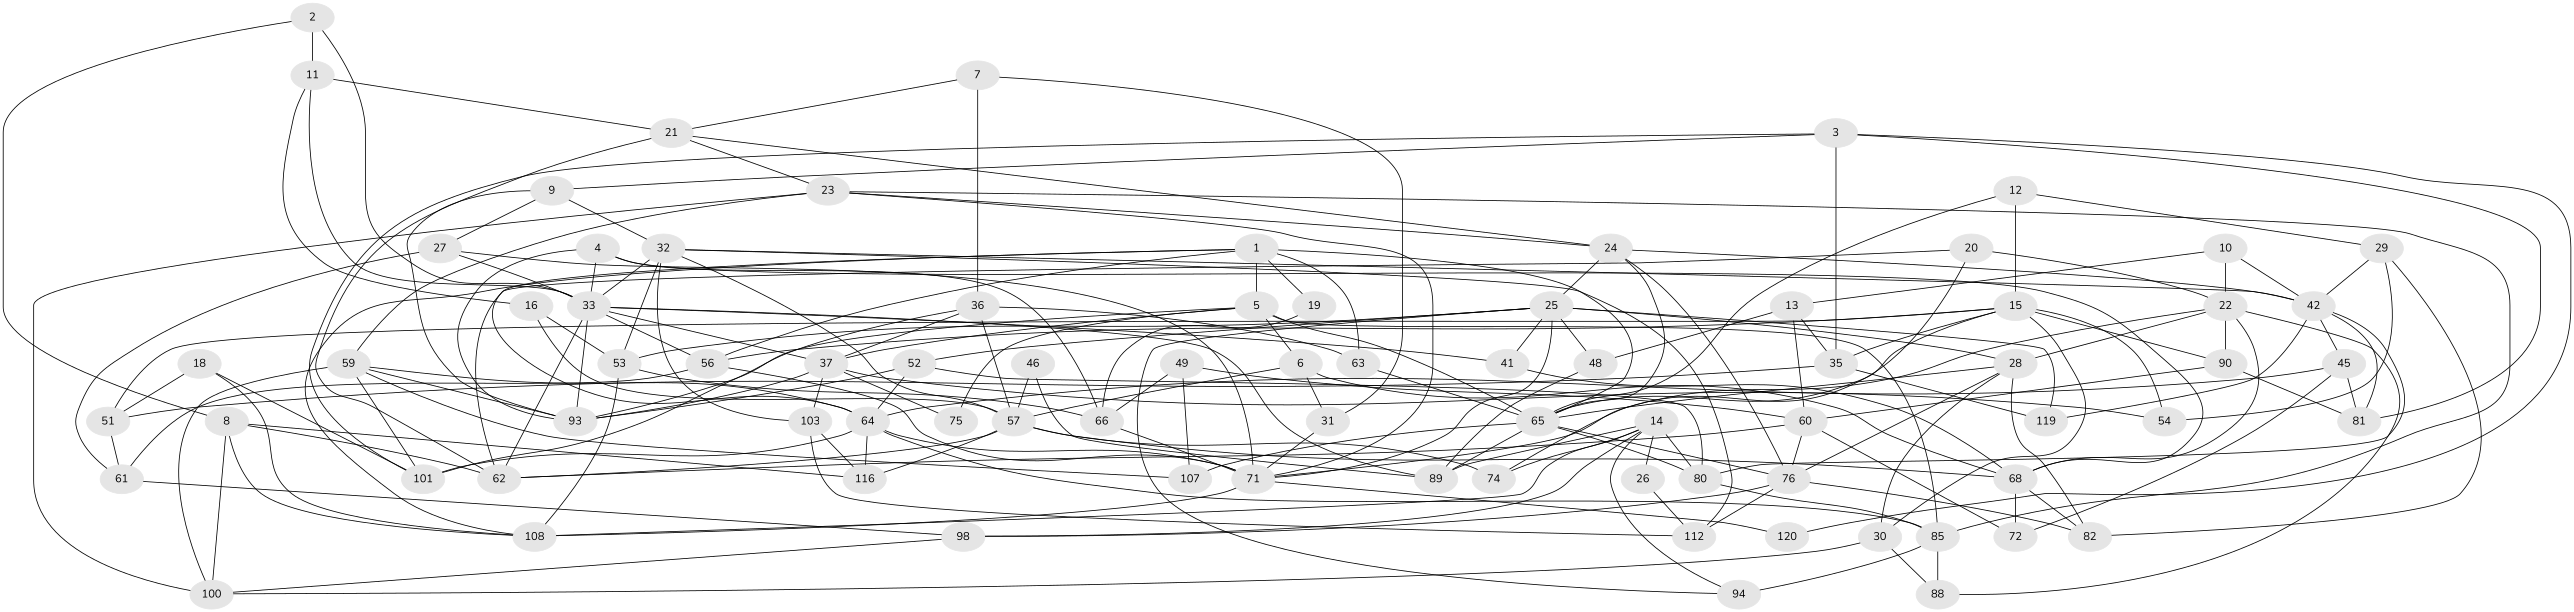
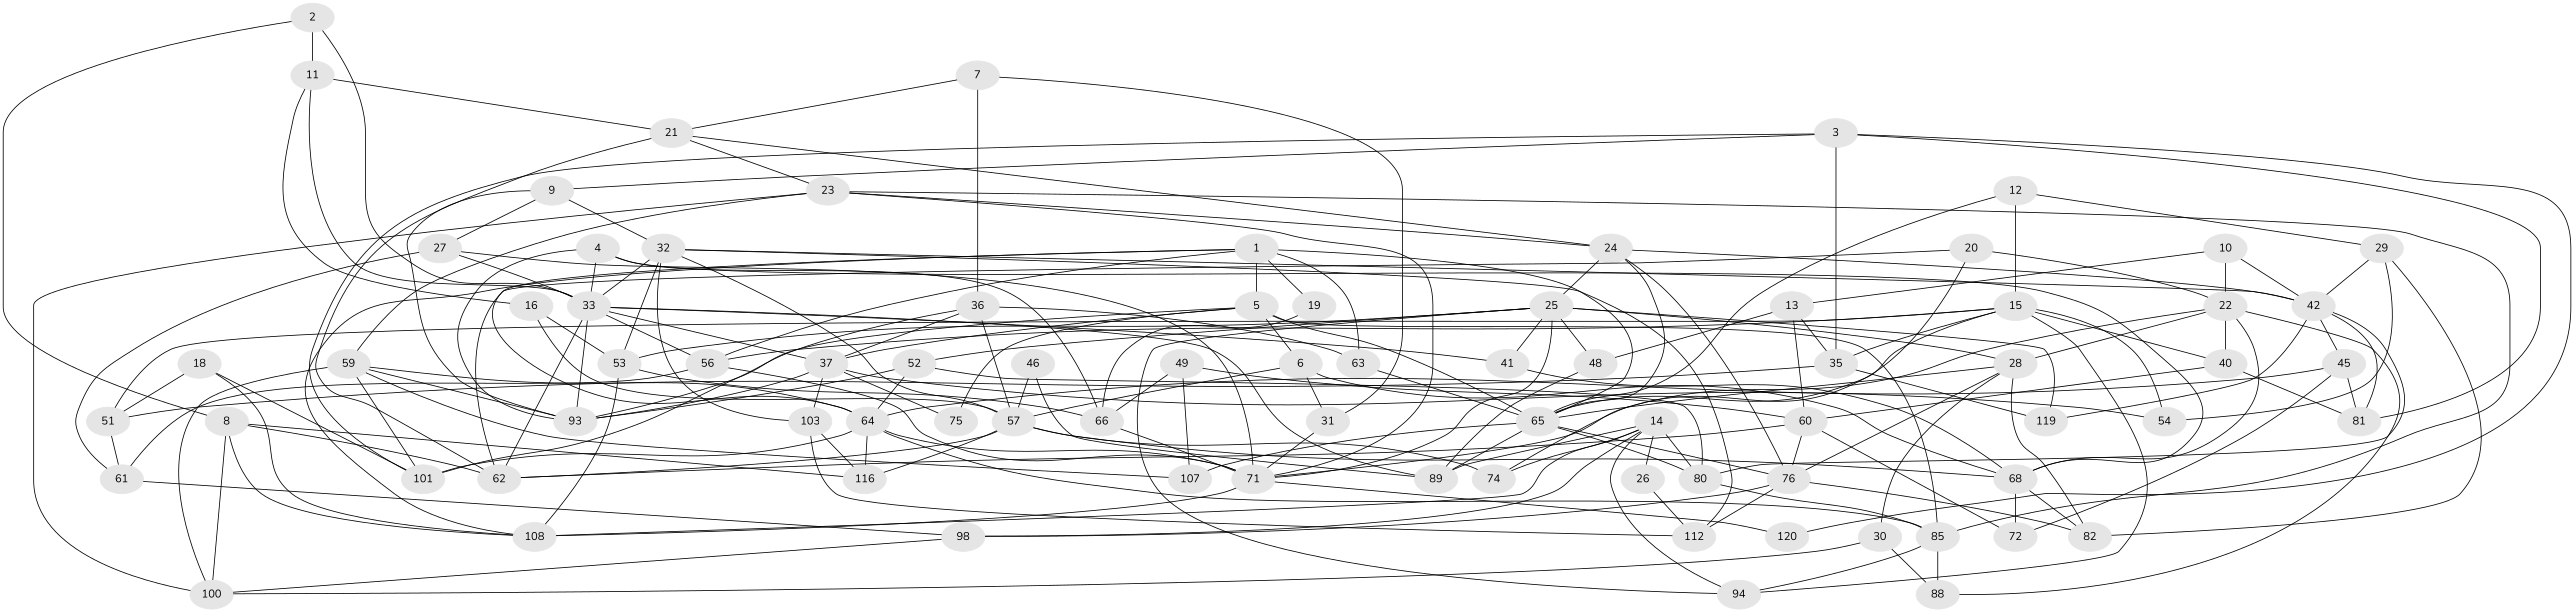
node "90": label "90" -> "40"
edge "15" -- "30": now "15" -- "94"
